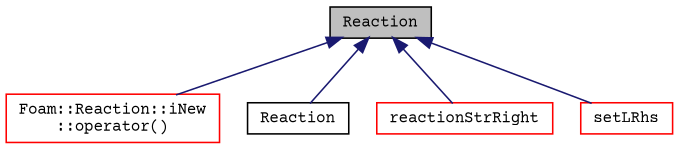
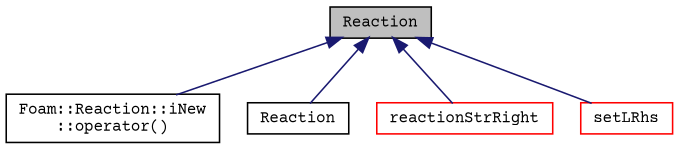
node "Foam::Reaction::iNew ::operator()": color red -> black
